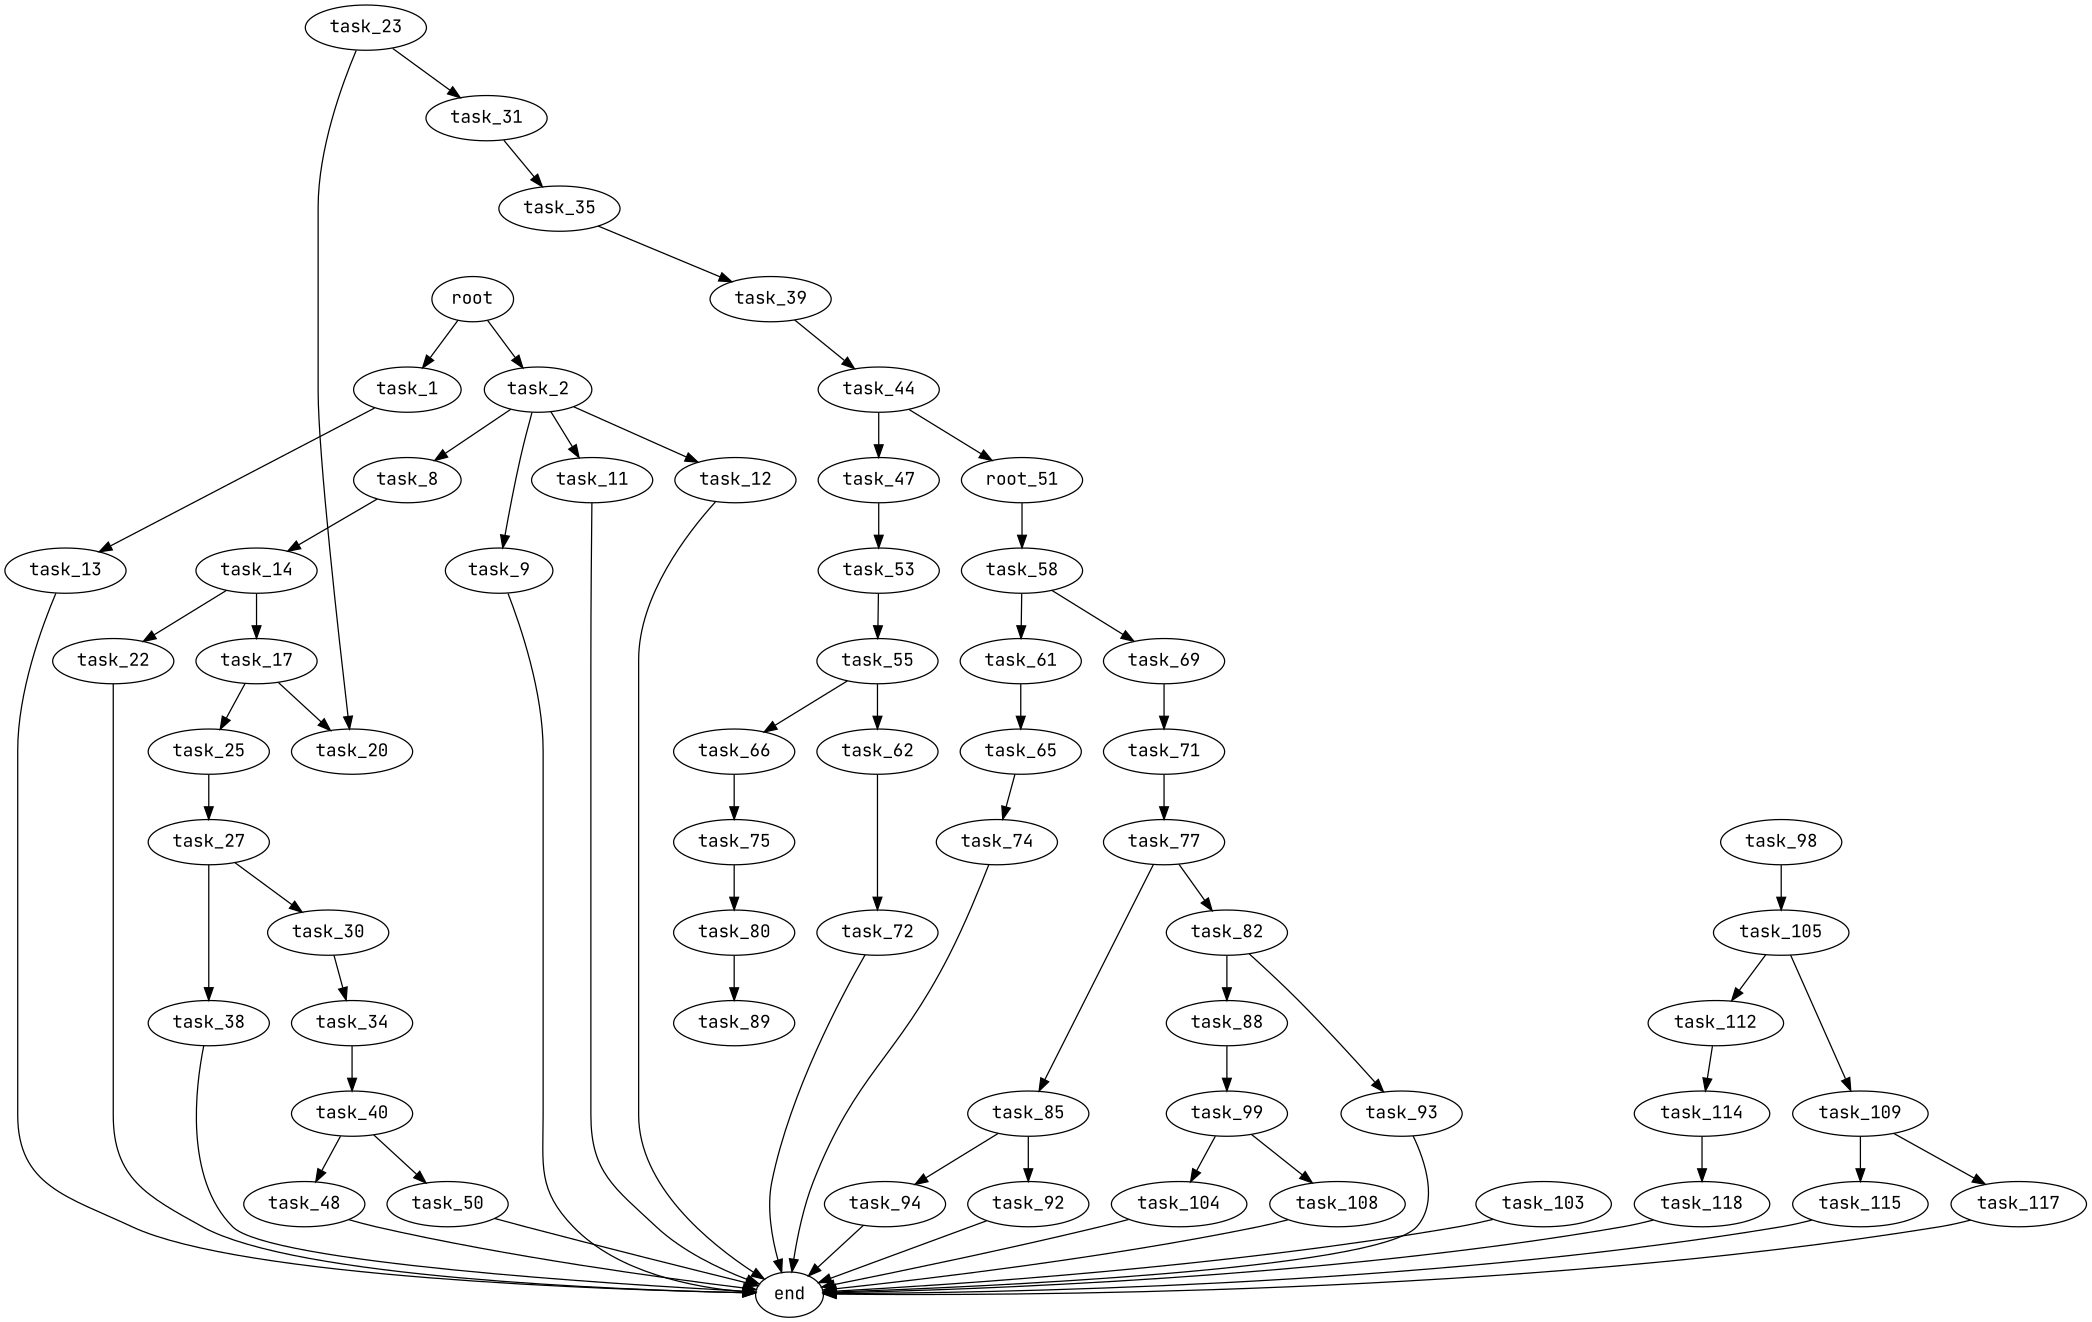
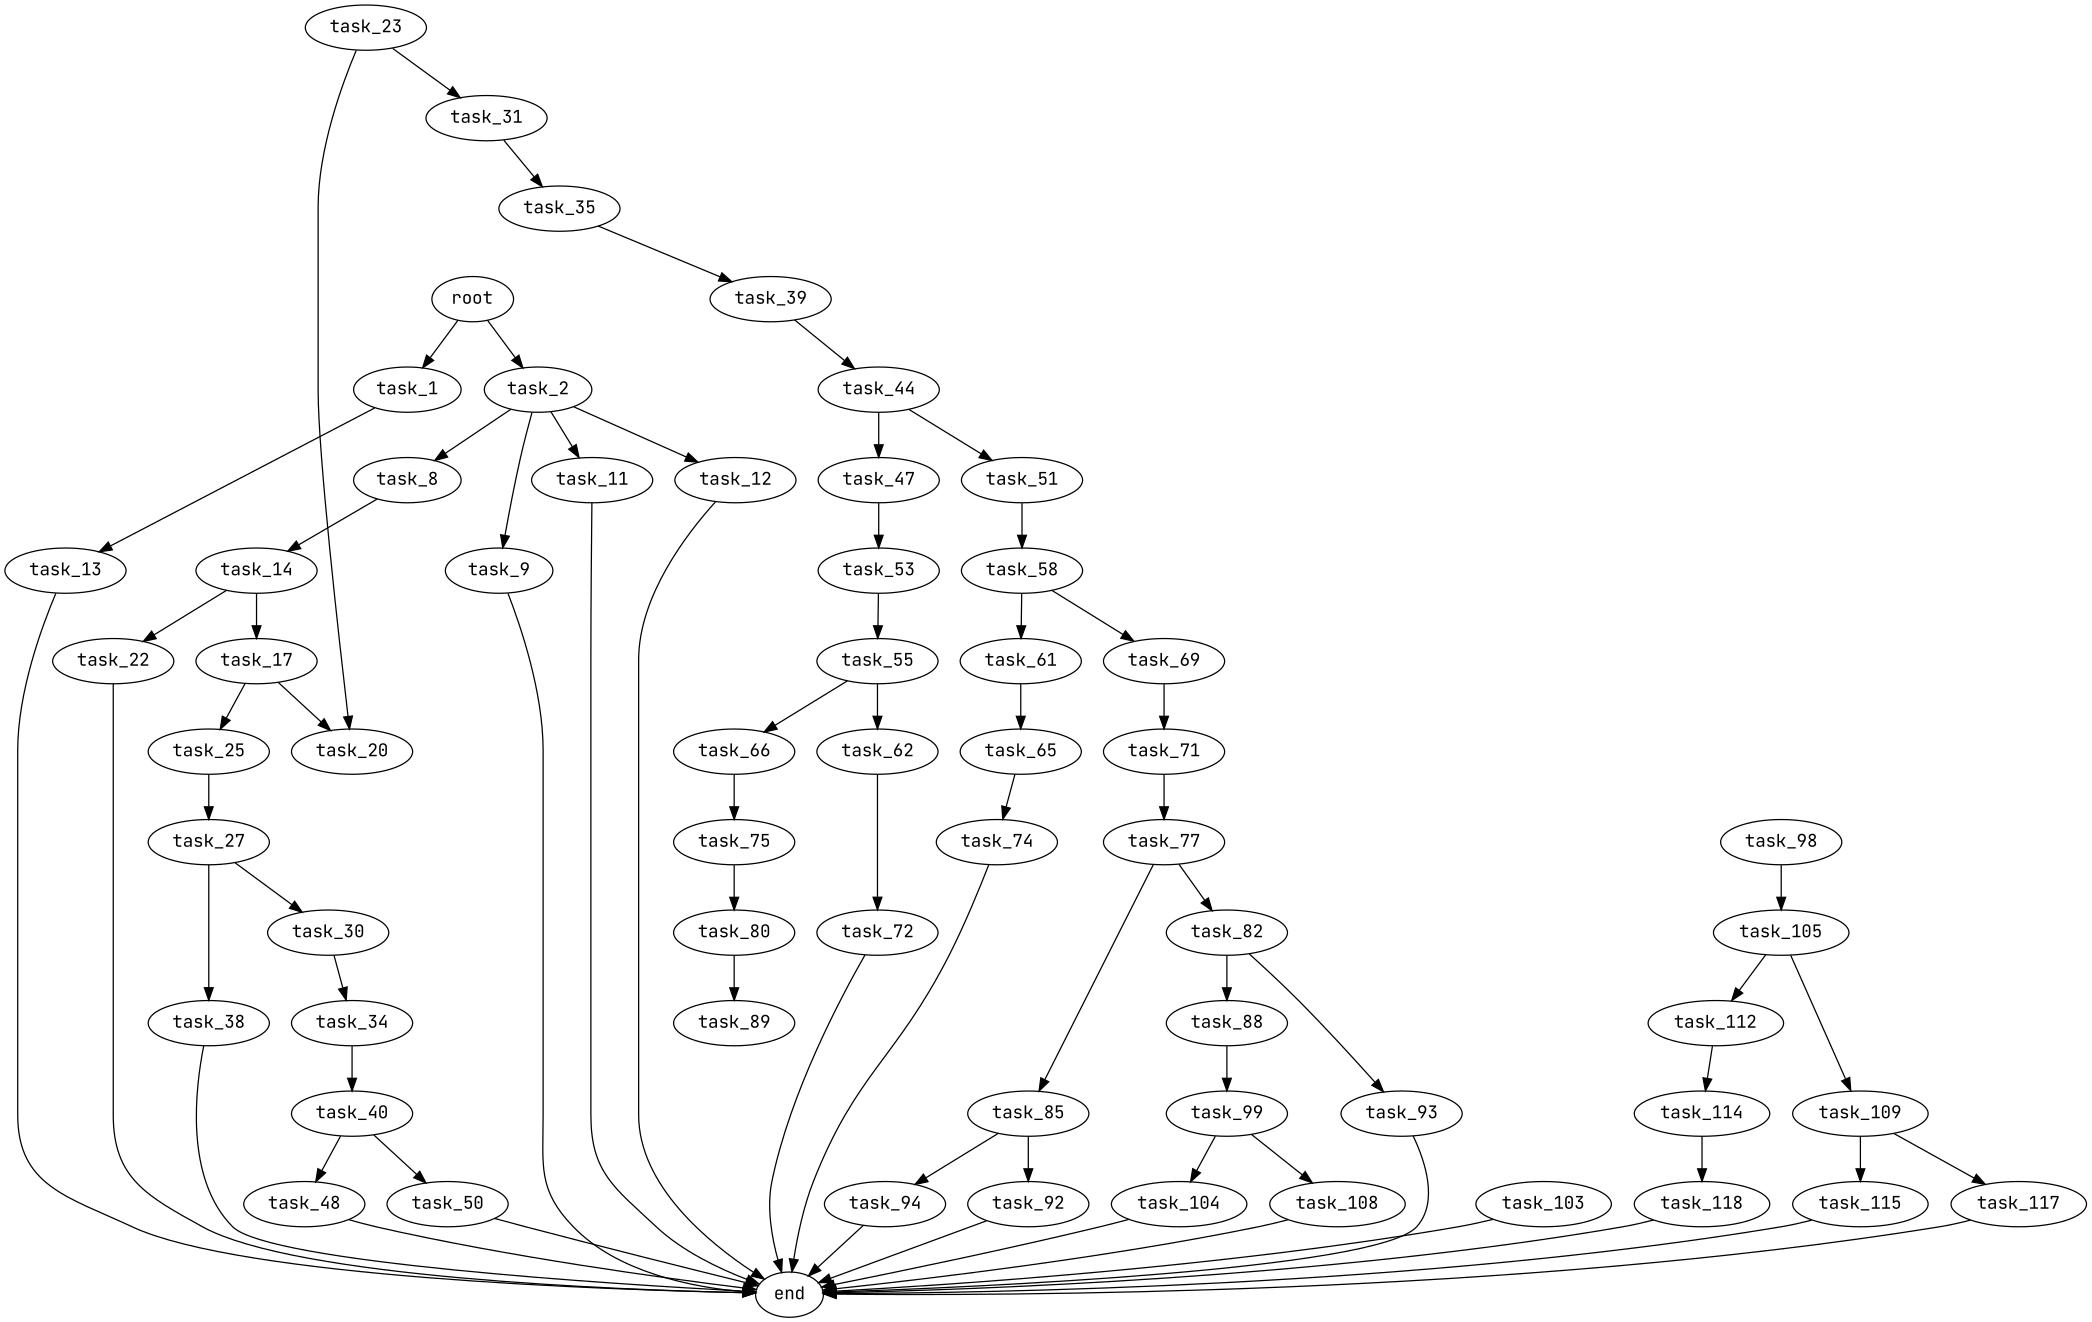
node "root_51": label "root_51" -> "task_51"
